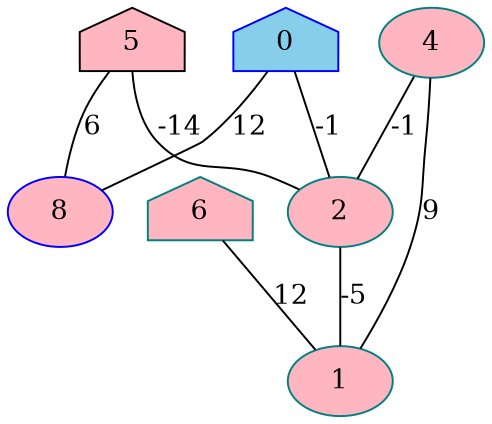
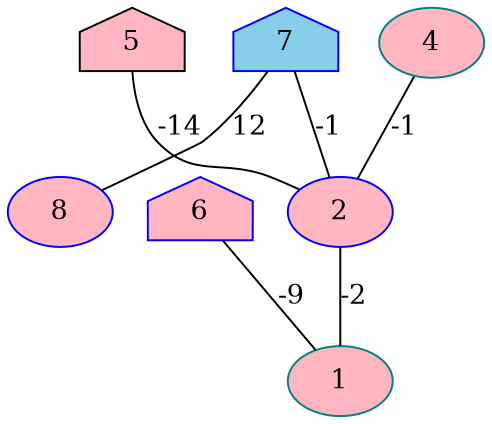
node "0": label "0" -> "7"
edge "5" -- "8": removed, label "6"
node "6": color teal -> blue
node "2": color teal -> blue
edge "4" -- "1": removed, label "9"
edge "6" -- "1": label "12" -> "-9"
edge "2" -- "1": label "-5" -> "-2"
